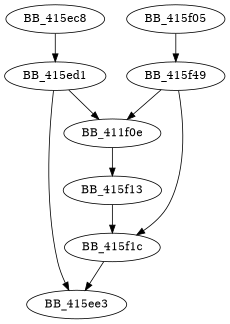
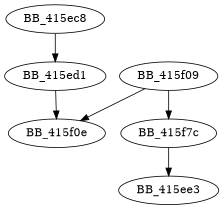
node "BB_415f05": removed
node "BB_415f49": label "BB_415f49" -> "BB_415f09"
node "BB_411f0e": label "BB_411f0e" -> "BB_415f0e"
edge "BB_415ed1" -> "BB_415ee3": removed
node "BB_415f13": removed
node "BB_415f1c": label "BB_415f1c" -> "BB_415f7c"
